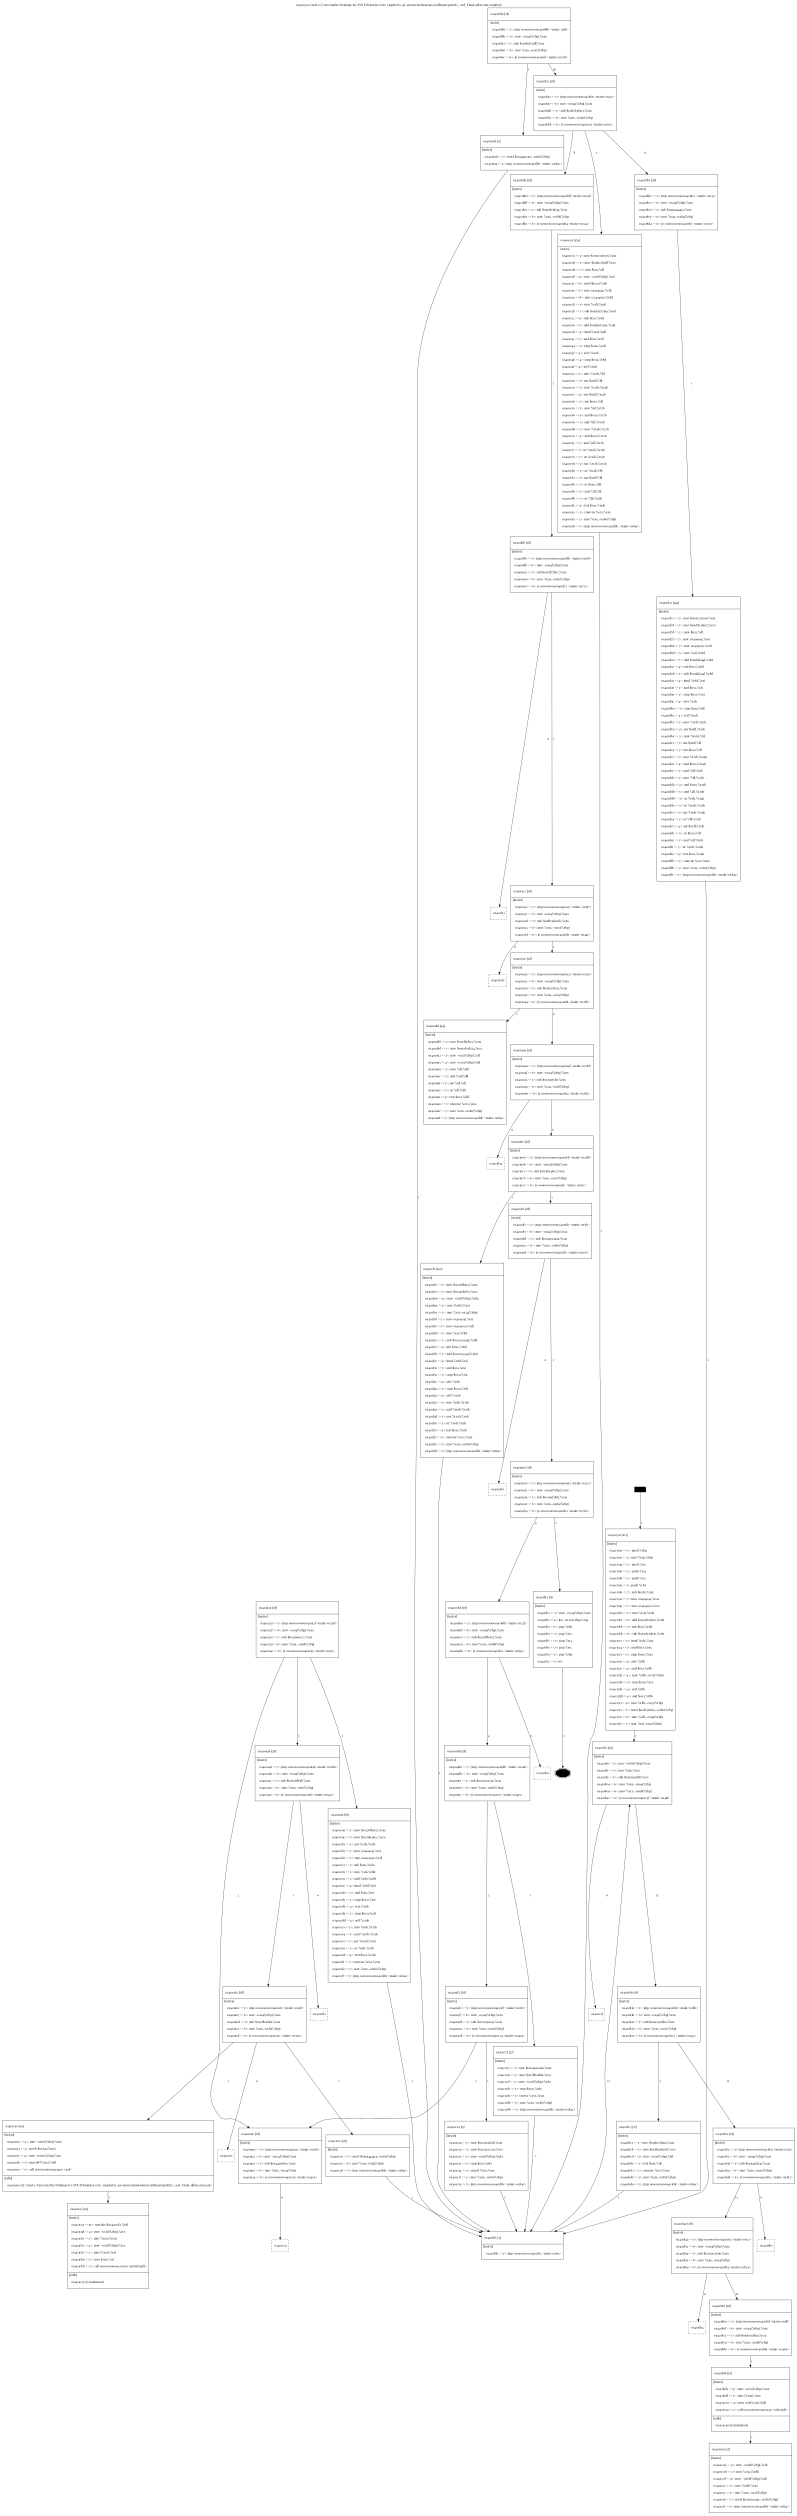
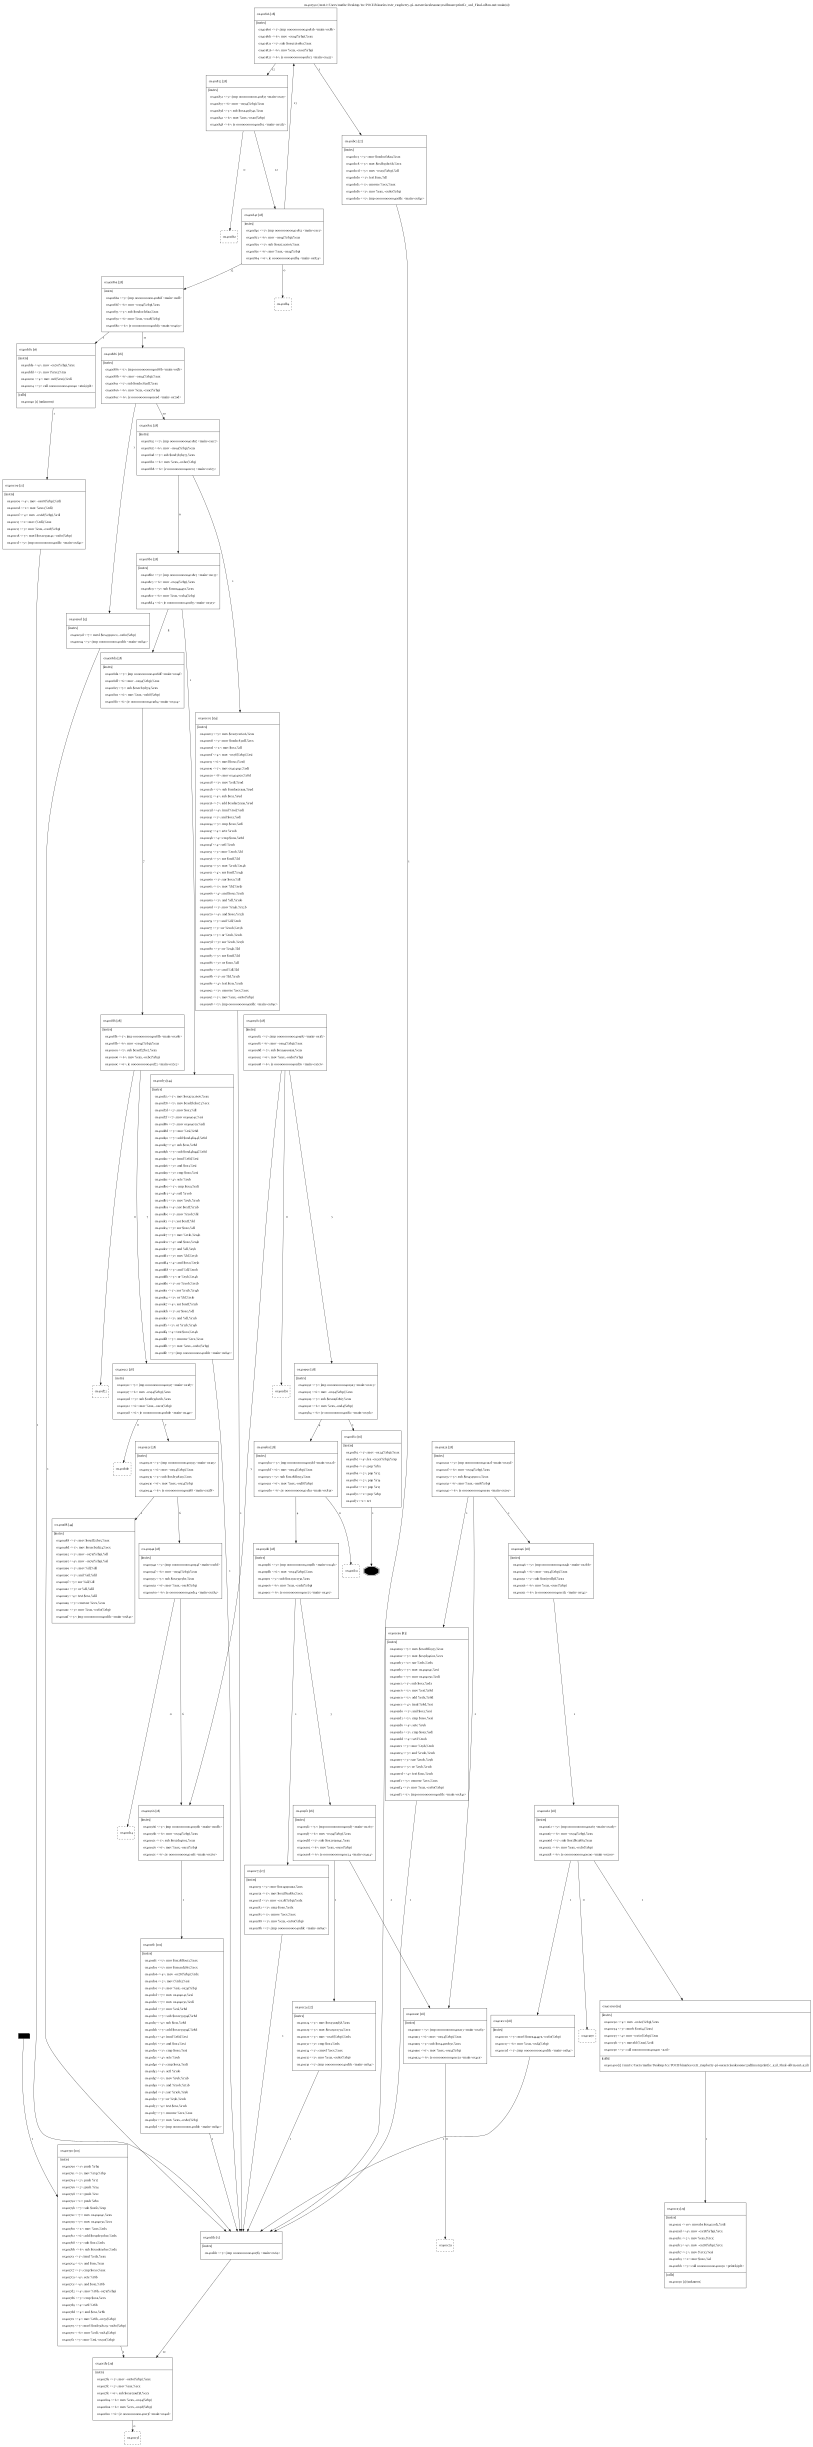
edge "0x4018a2 [28]" -> "0x4018da [28]": now "0x4018be [28]" -> "0x4018da [28]"
edge "0x40186a [28]" -> "0x401886 [28]": added, label "11"
edge "0x401966 [28]" -> "0x401982 [28]": reversed
edge "0x401c09 [27]" -> "0x401fdc [5]": added, label "1"
edge "0x4017f9 [29]" -> "0x401816 [28]": now "0x40184e [28]" -> "0x401816 [28]"
node "0x401cd2": removed
